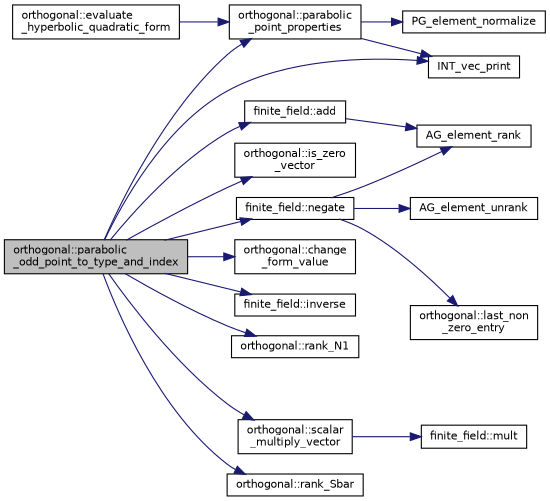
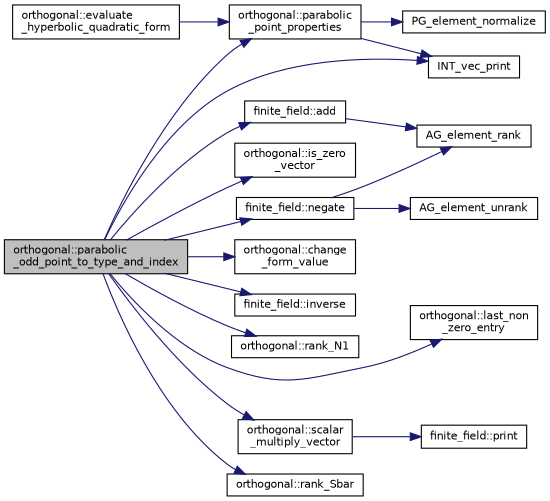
edge "finite_field::negate" -> "orthogonal::last_non _zero_entry": now "orthogonal::parabolic _odd_point_to_type_and_index" -> "orthogonal::last_non _zero_entry"
node "finite_field::mult": label "finite_field::mult" -> "finite_field::print"
